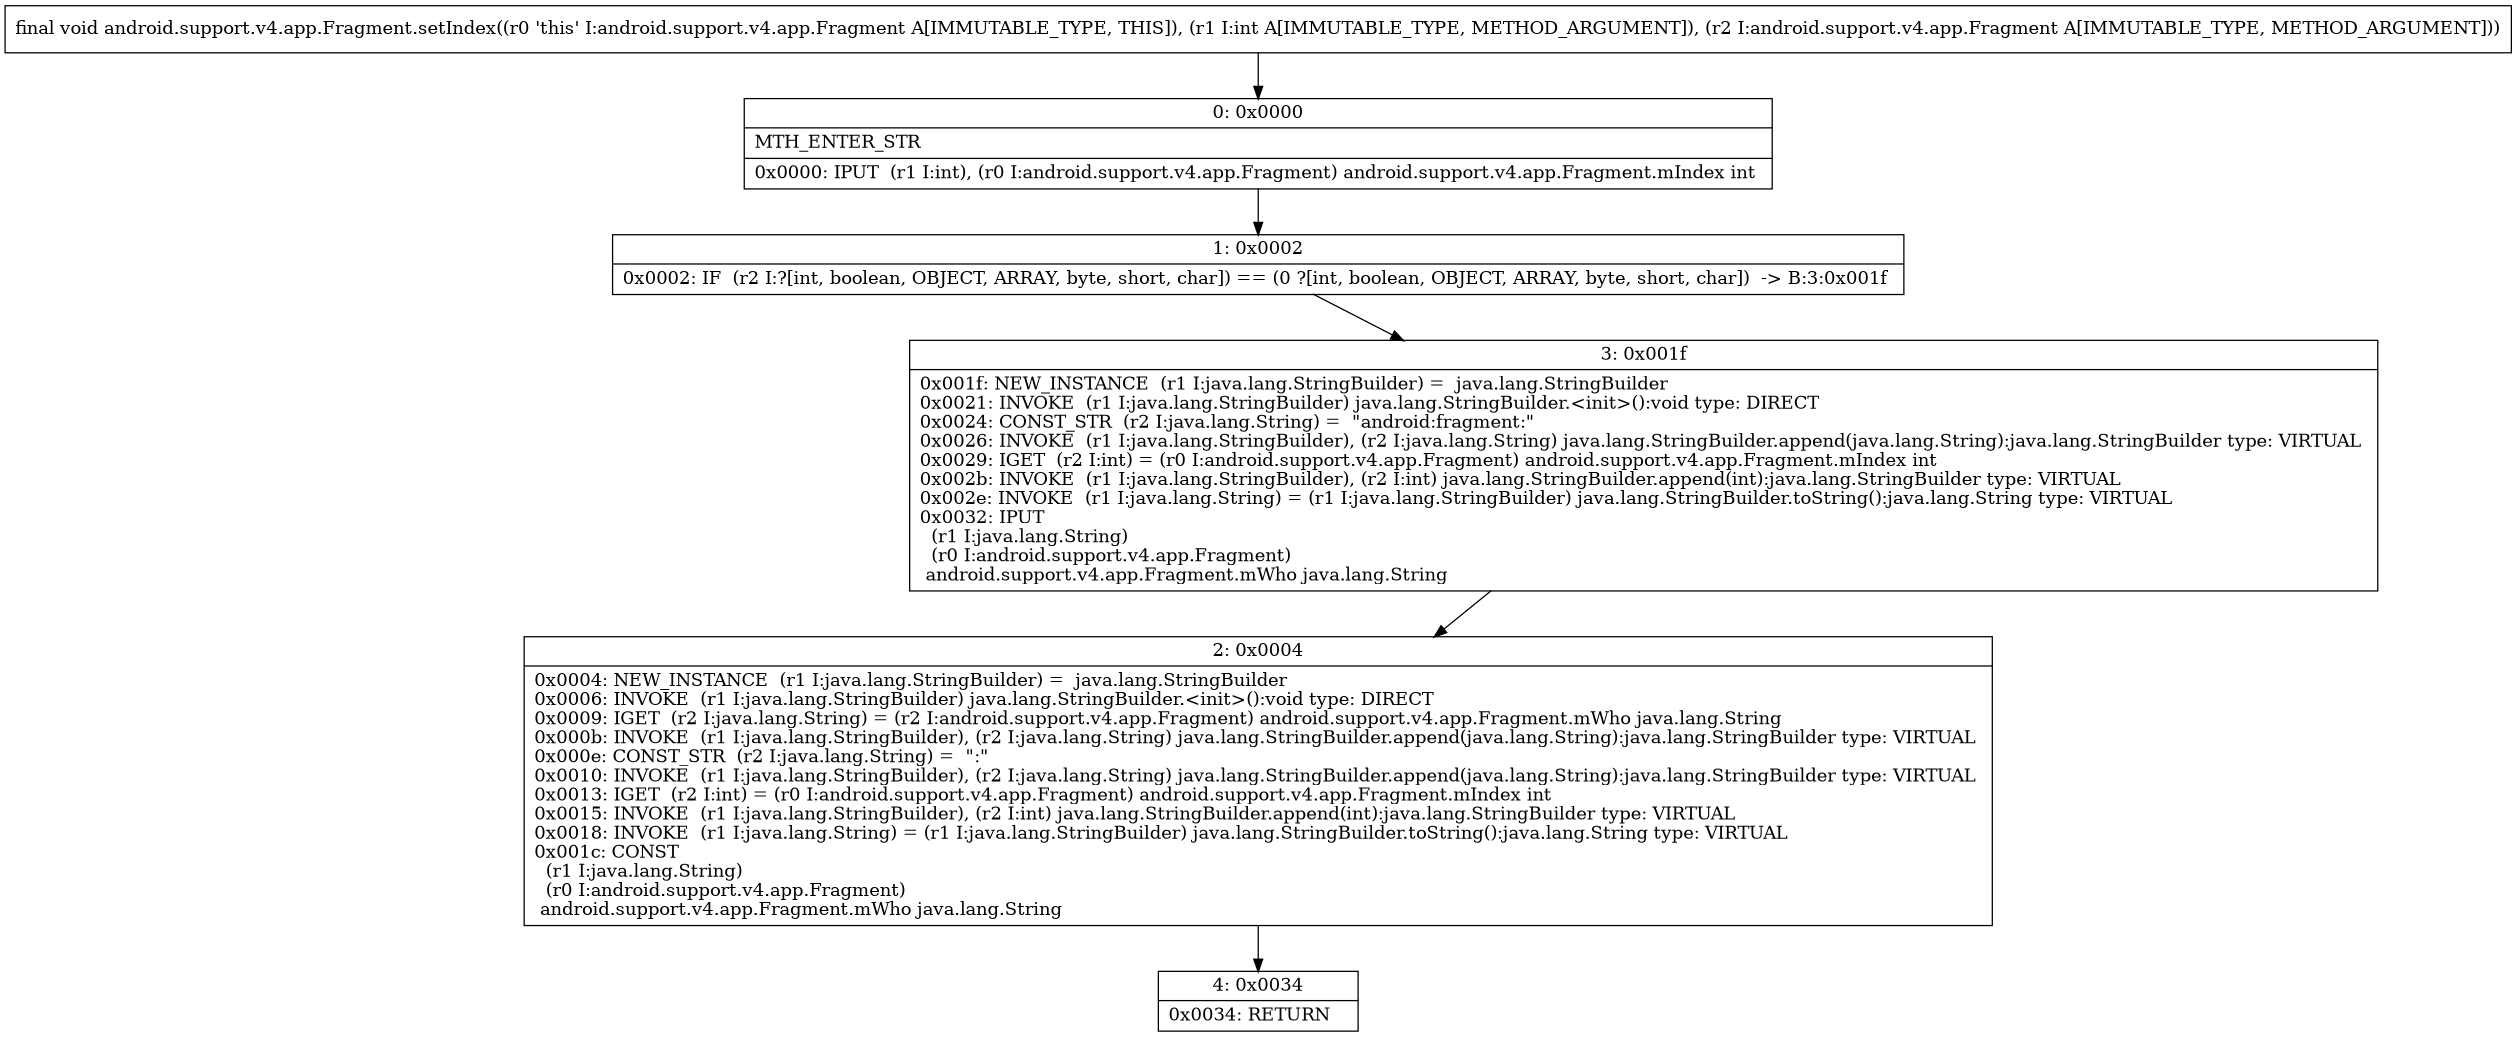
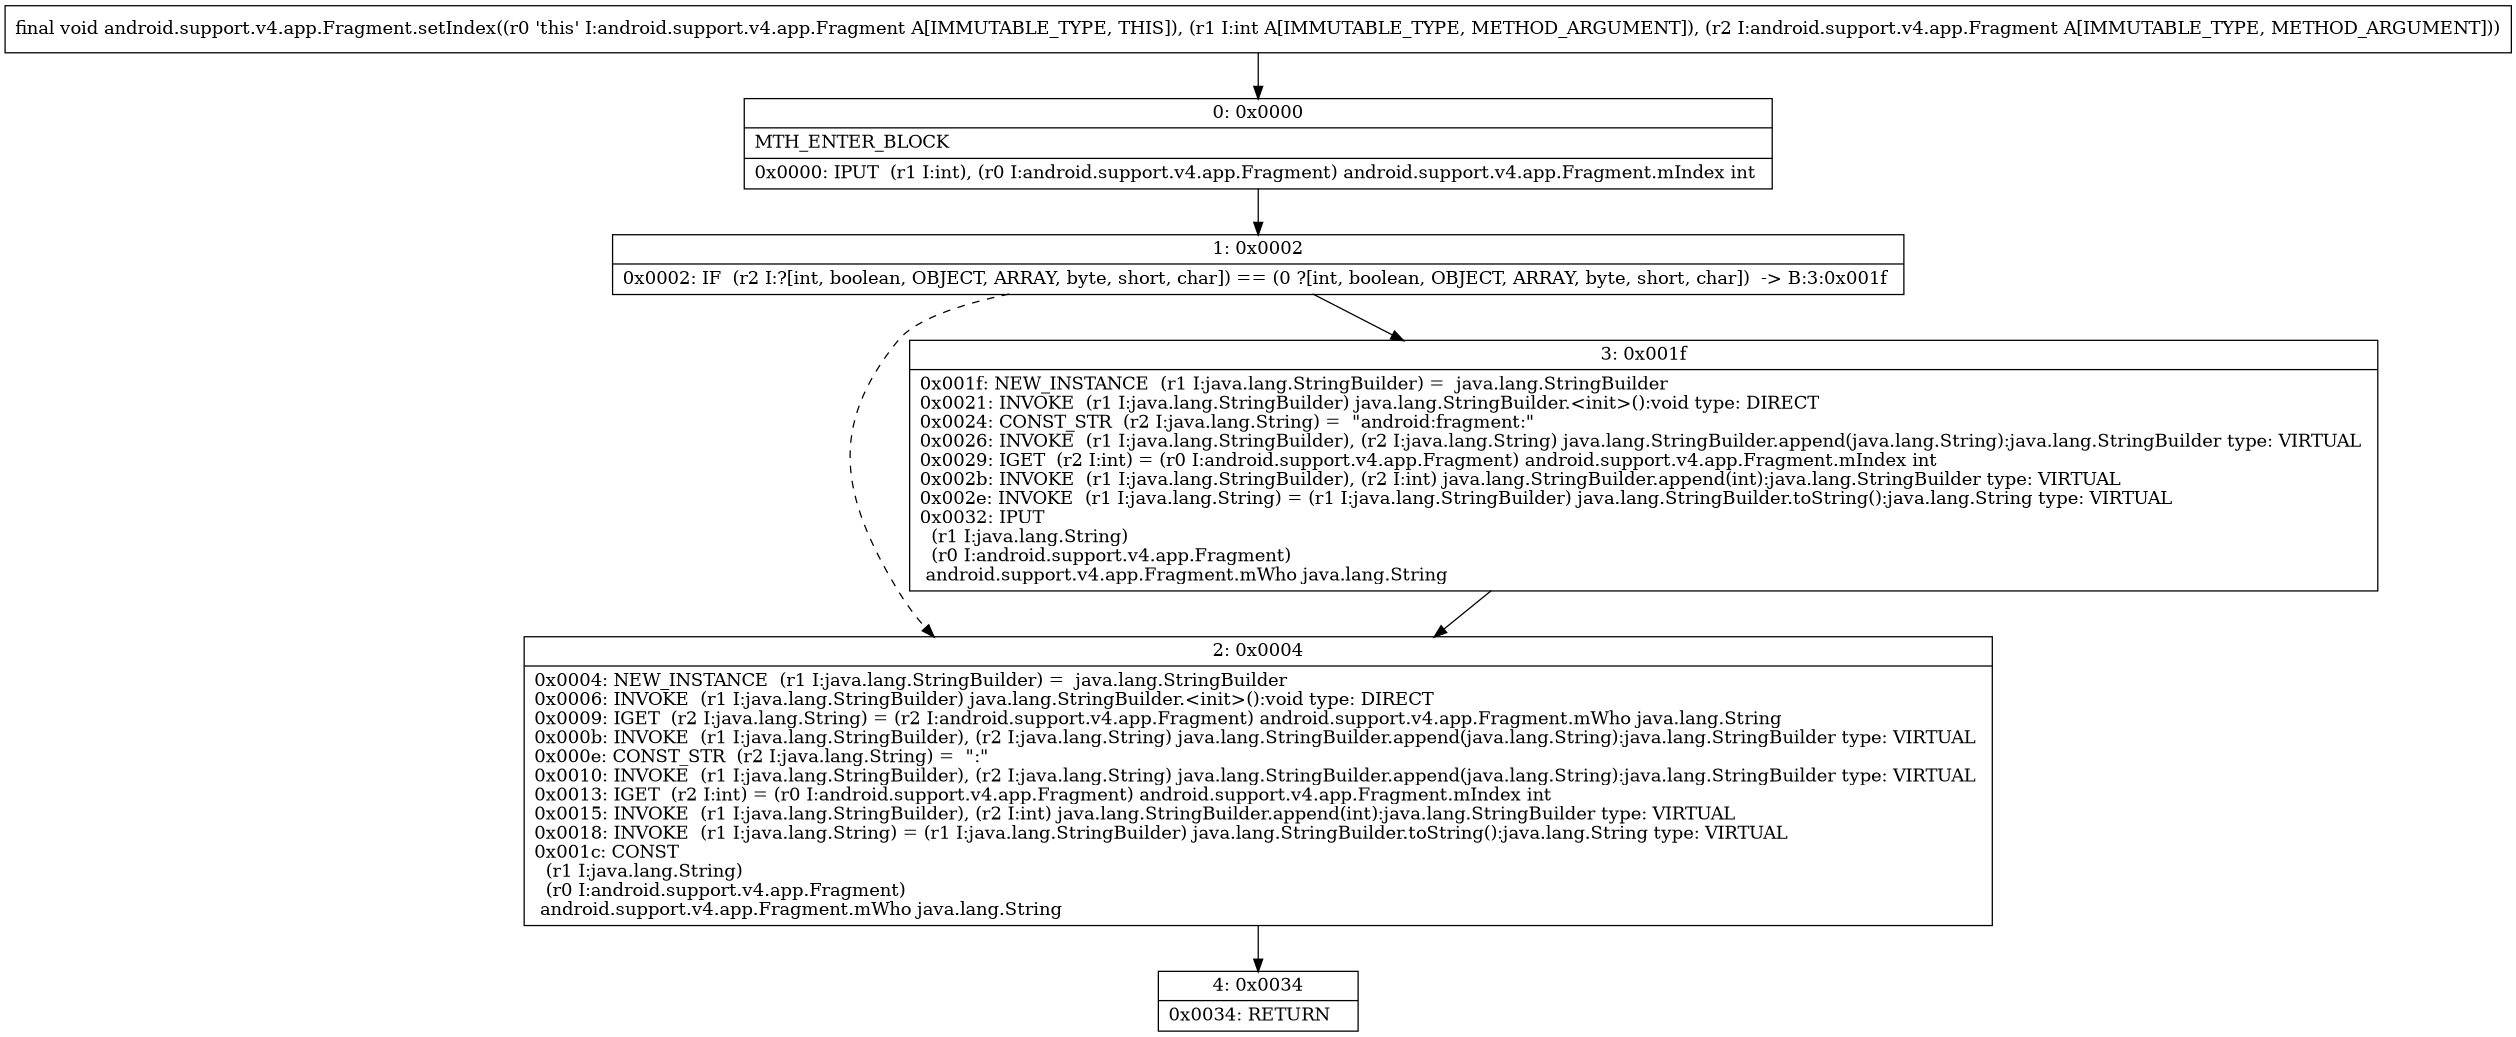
node "0: 0x0000": text "MTH_ENTER_STR" -> "MTH_ENTER_BLOCK"
edge "1: 0x0002" -> "2: 0x0004": added
